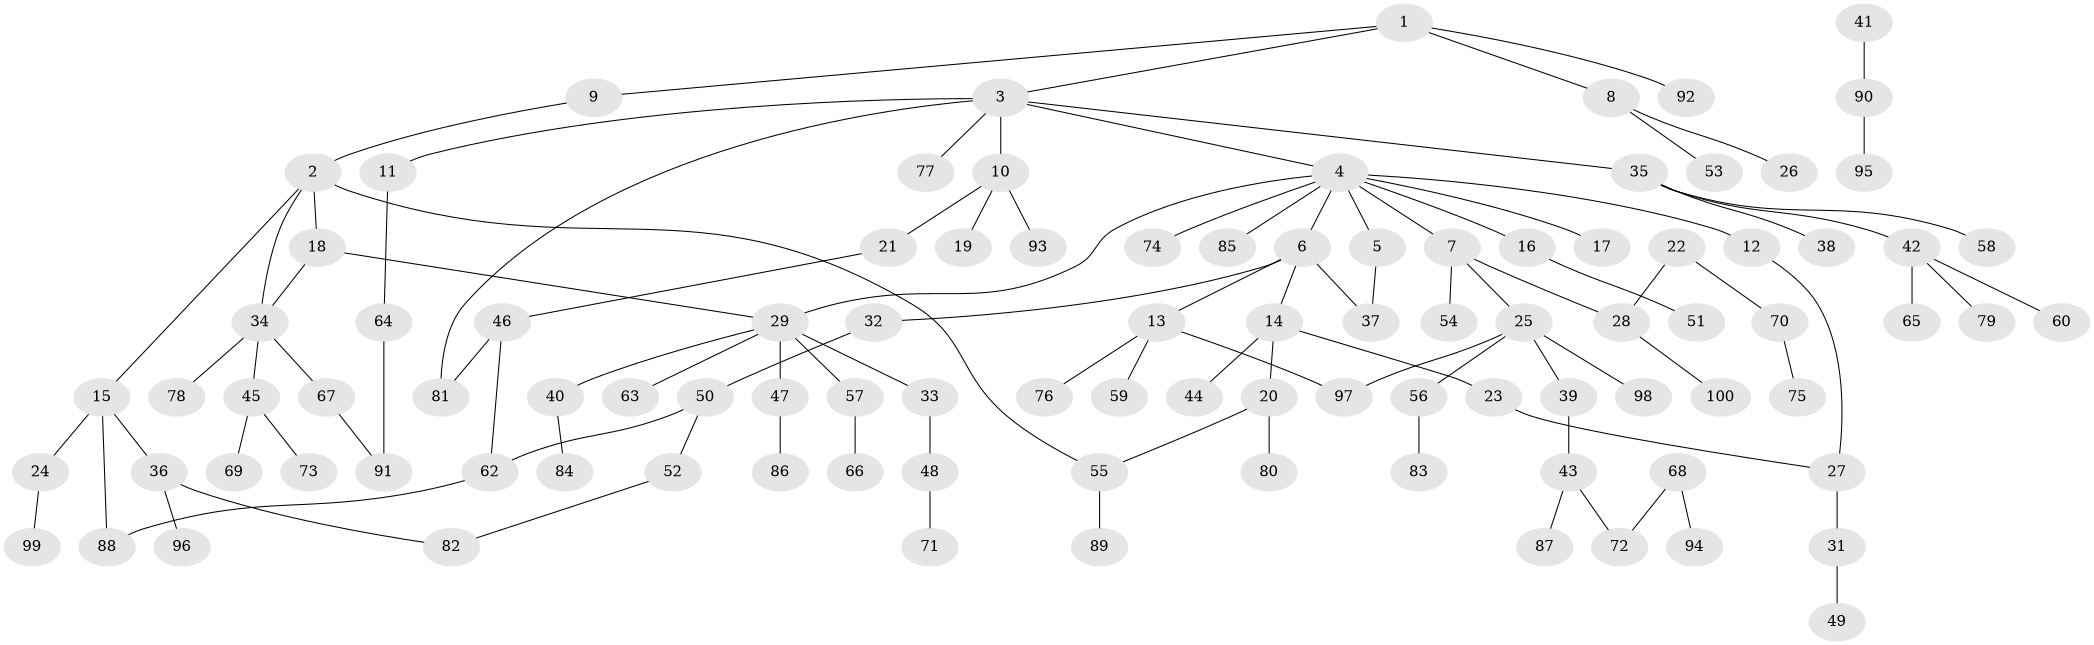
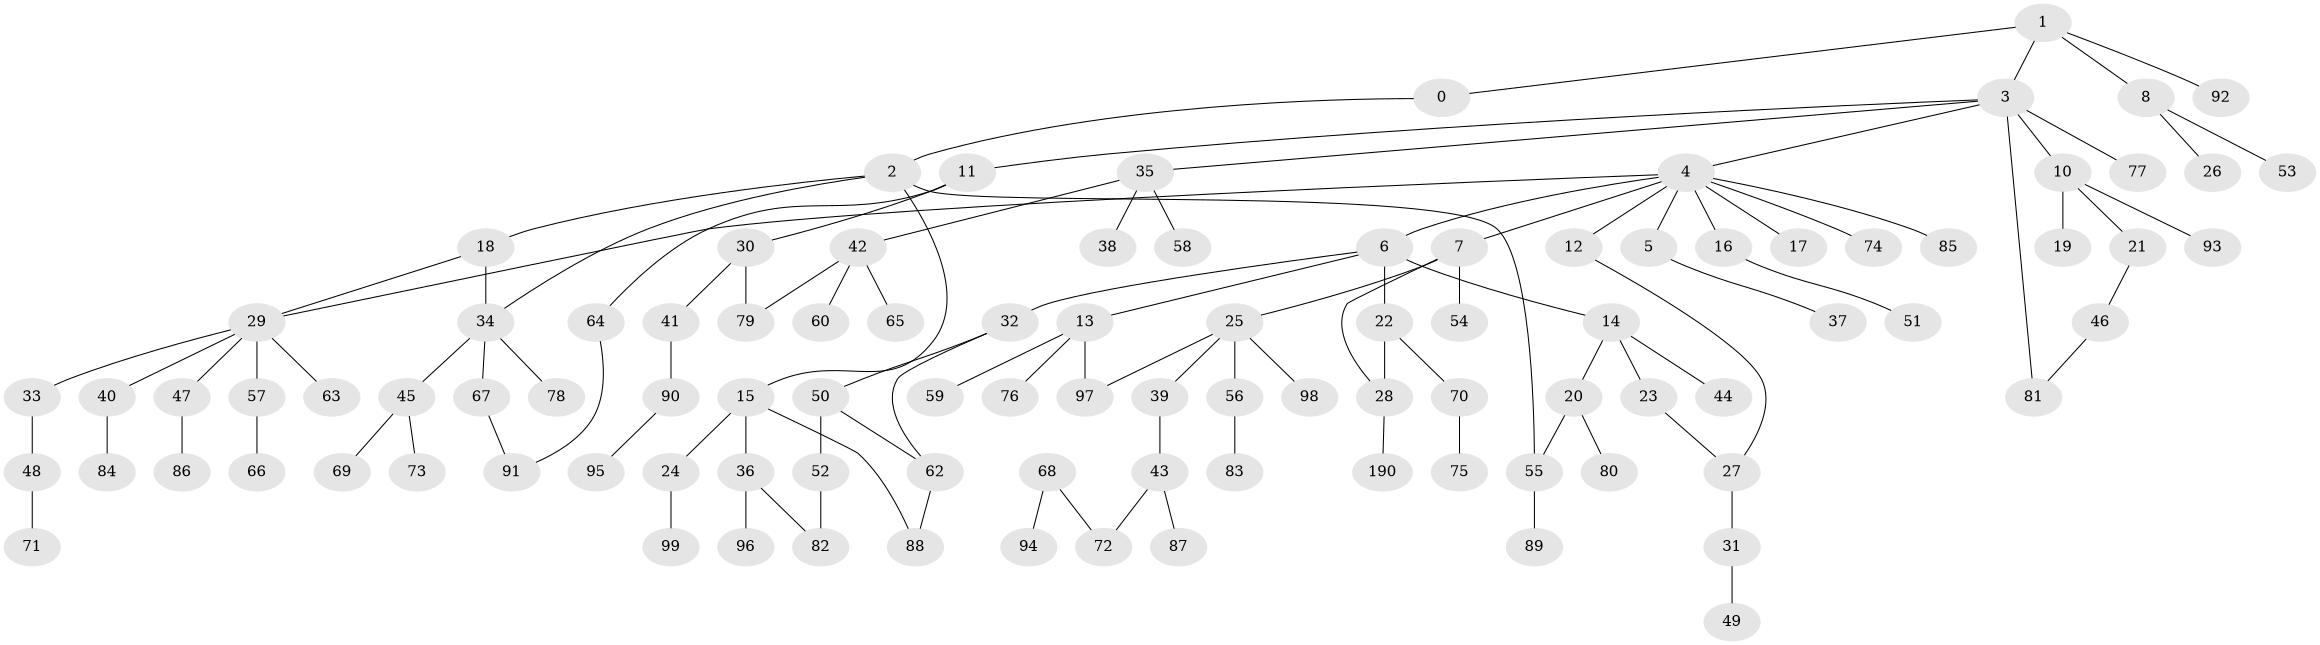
node "9": label "9" -> "0"
node "30": added
edge "6" -- "37": now "6" -- "22"
edge "46" -- "62": now "32" -- "62"
node "100": label "100" -> "190"
